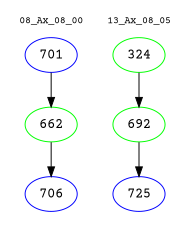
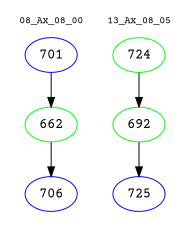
node "324": label "324" -> "724"
